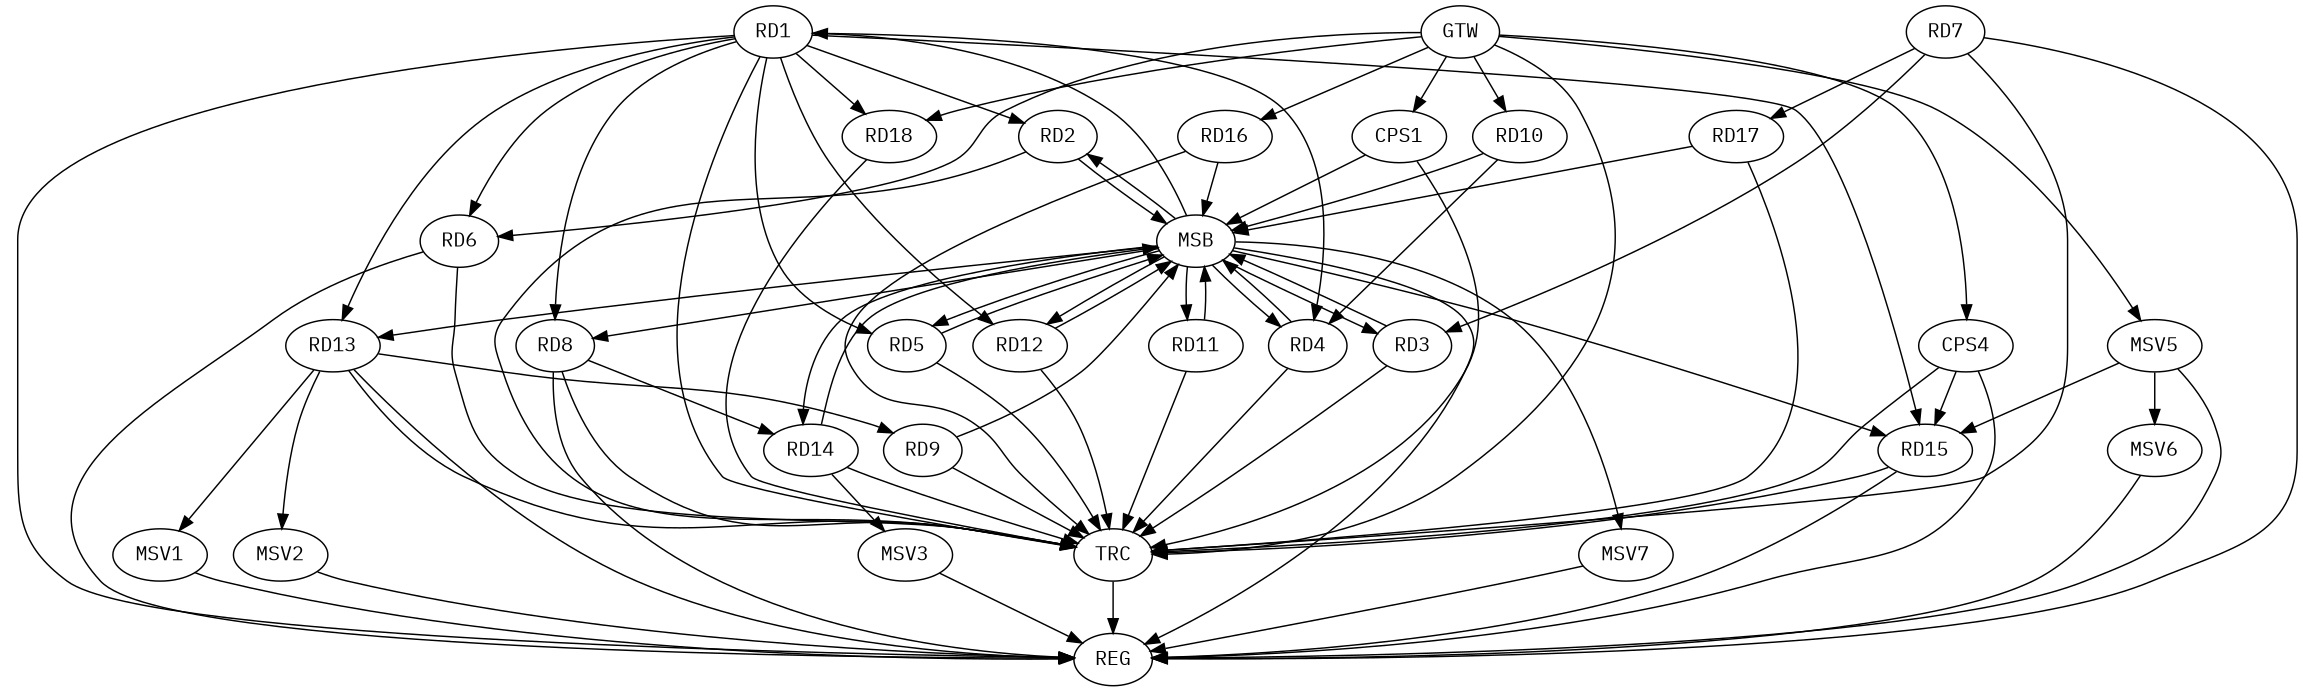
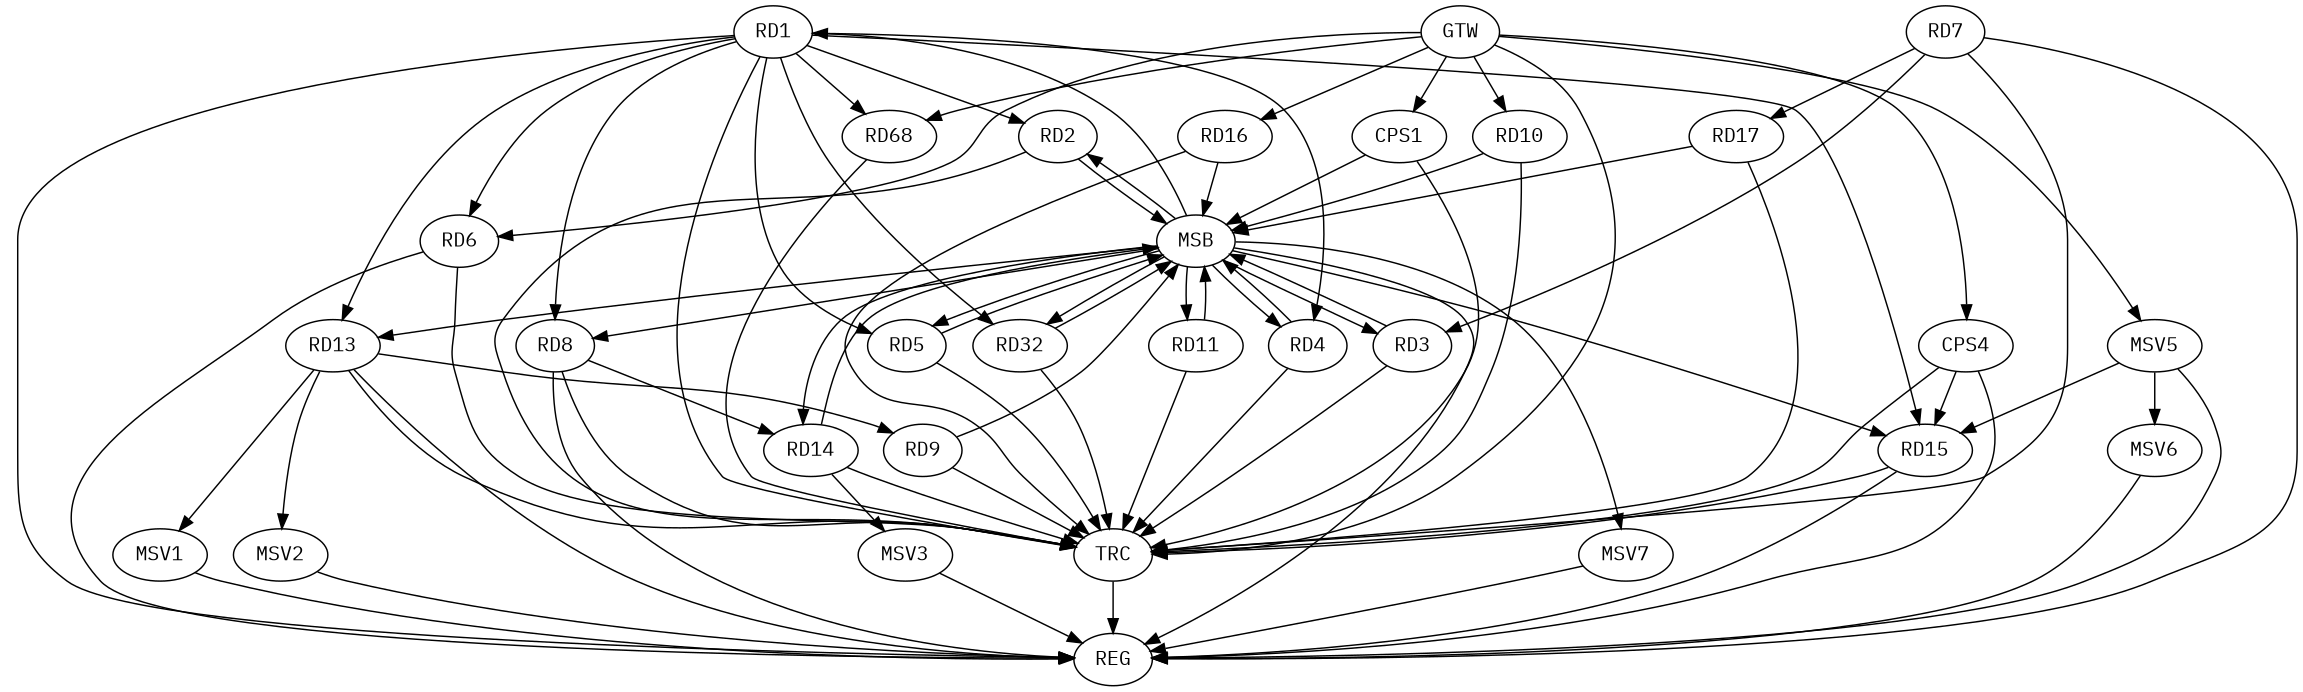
node "RD18": label "RD18" -> "RD68"
edge "RD10" -> "RD4": now "RD10" -> "TRC"
node "RD12": label "RD12" -> "RD32"
